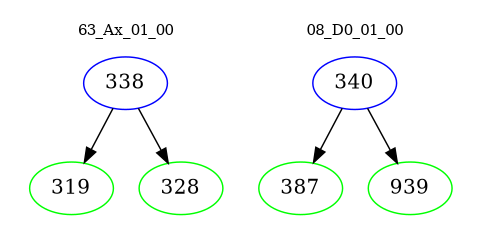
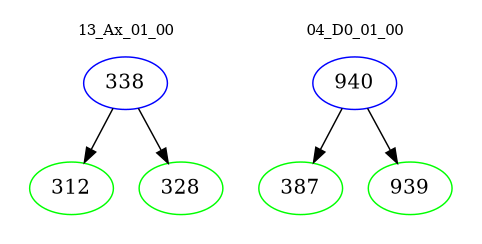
cluster "63_Ax_01_00": label "63_Ax_01_00" -> "13_Ax_01_00"
cluster "08_D0_01_00": label "08_D0_01_00" -> "04_D0_01_00"
node "340": label "340" -> "940"
node "319": label "319" -> "312"
